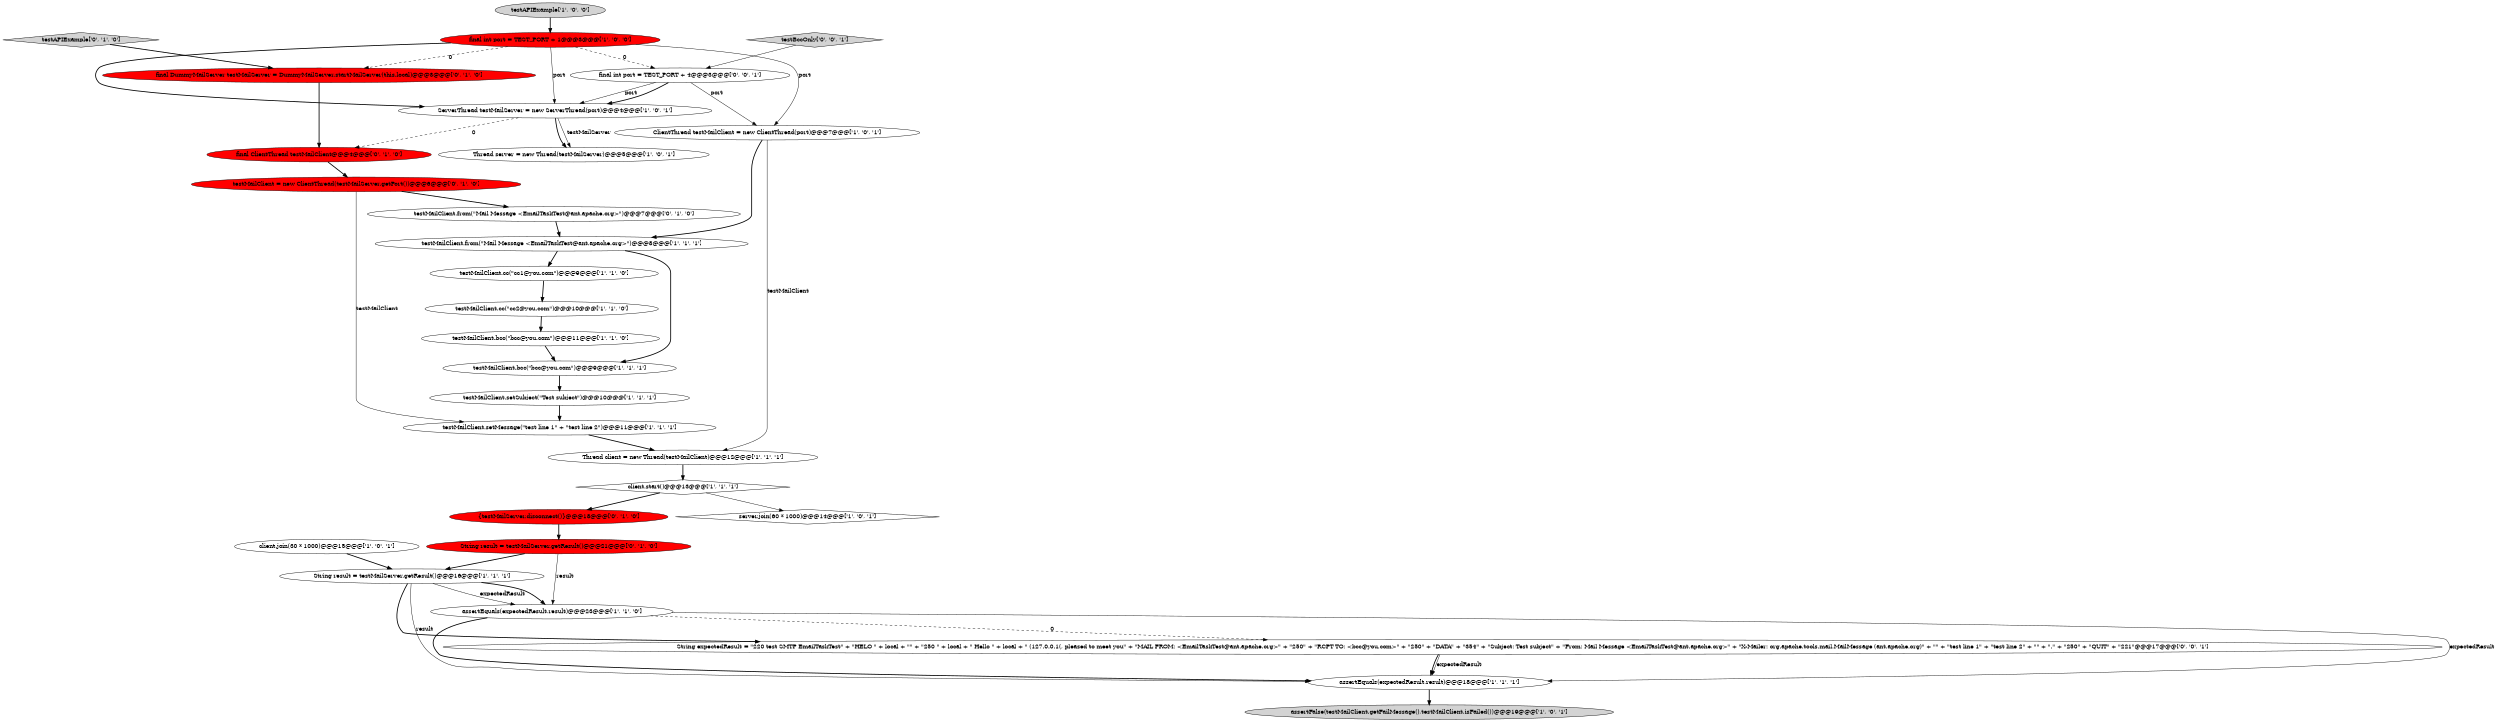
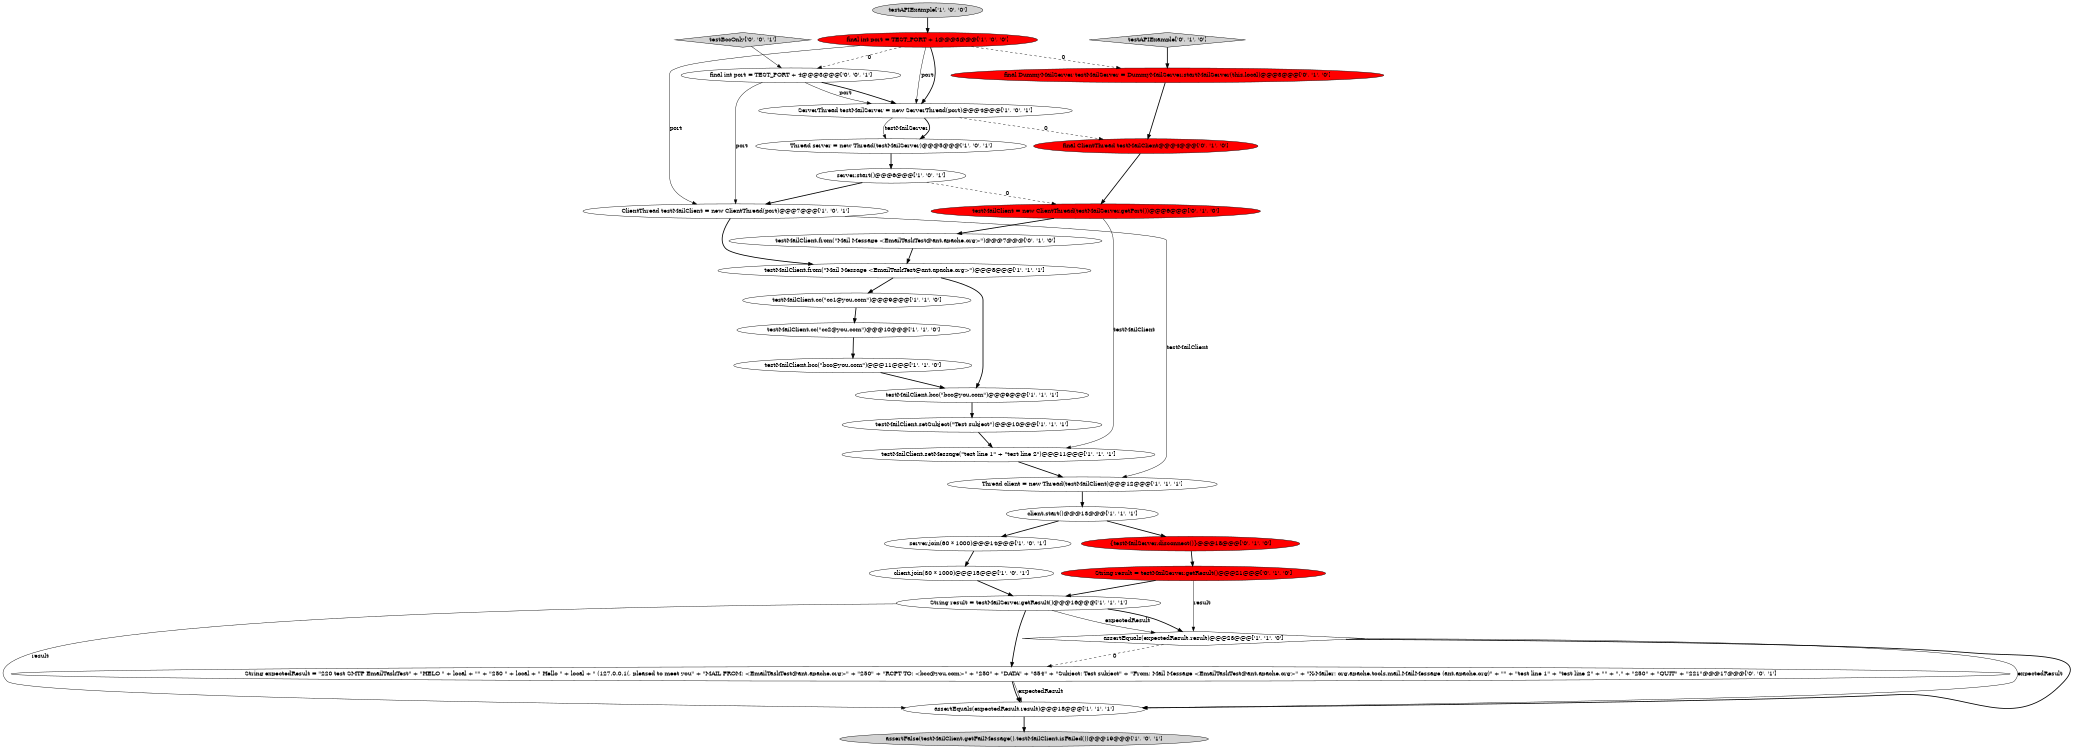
node "server.start()@@@6@@@['1', '0', '1']": added
node "client.start()@@@13@@@['1', '1', '1']": shape diamond -> ellipse
edge "client.start()@@@13@@@['1', '1', '1']" -> "server.join(60 * 1000)@@@14@@@['1', '0', '1']": style solid -> bold
node "server.join(60 * 1000)@@@14@@@['1', '0', '1']": shape diamond -> ellipse
edge "server.join(60 * 1000)@@@14@@@['1', '0', '1']" -> "client.join(30 * 1000)@@@15@@@['1', '0', '1']": added
node "assertEquals(expectedResult,result)@@@23@@@['1', '1', '0']": shape ellipse -> diamond
